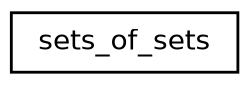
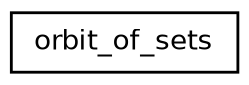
node "sets_of_sets": label "sets_of_sets" -> "orbit_of_sets"
